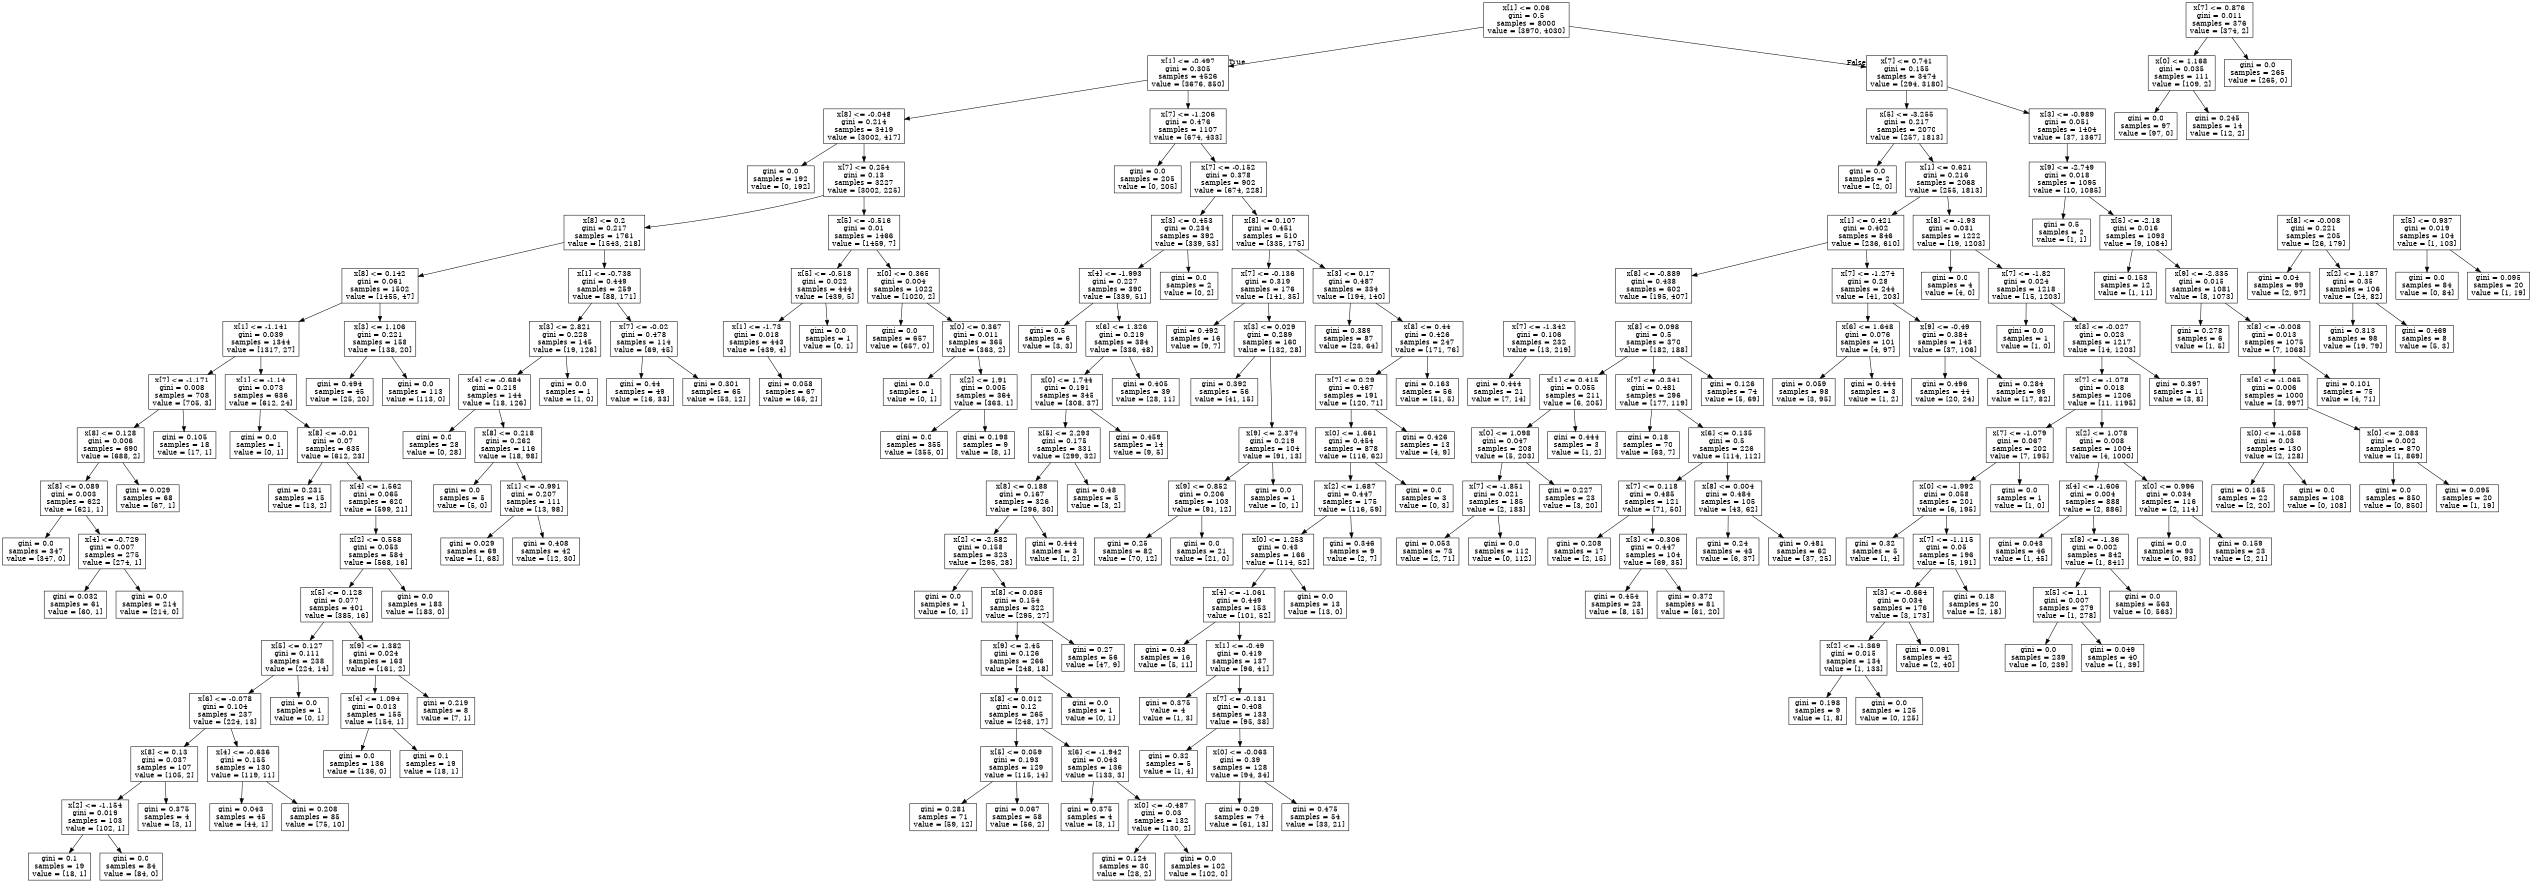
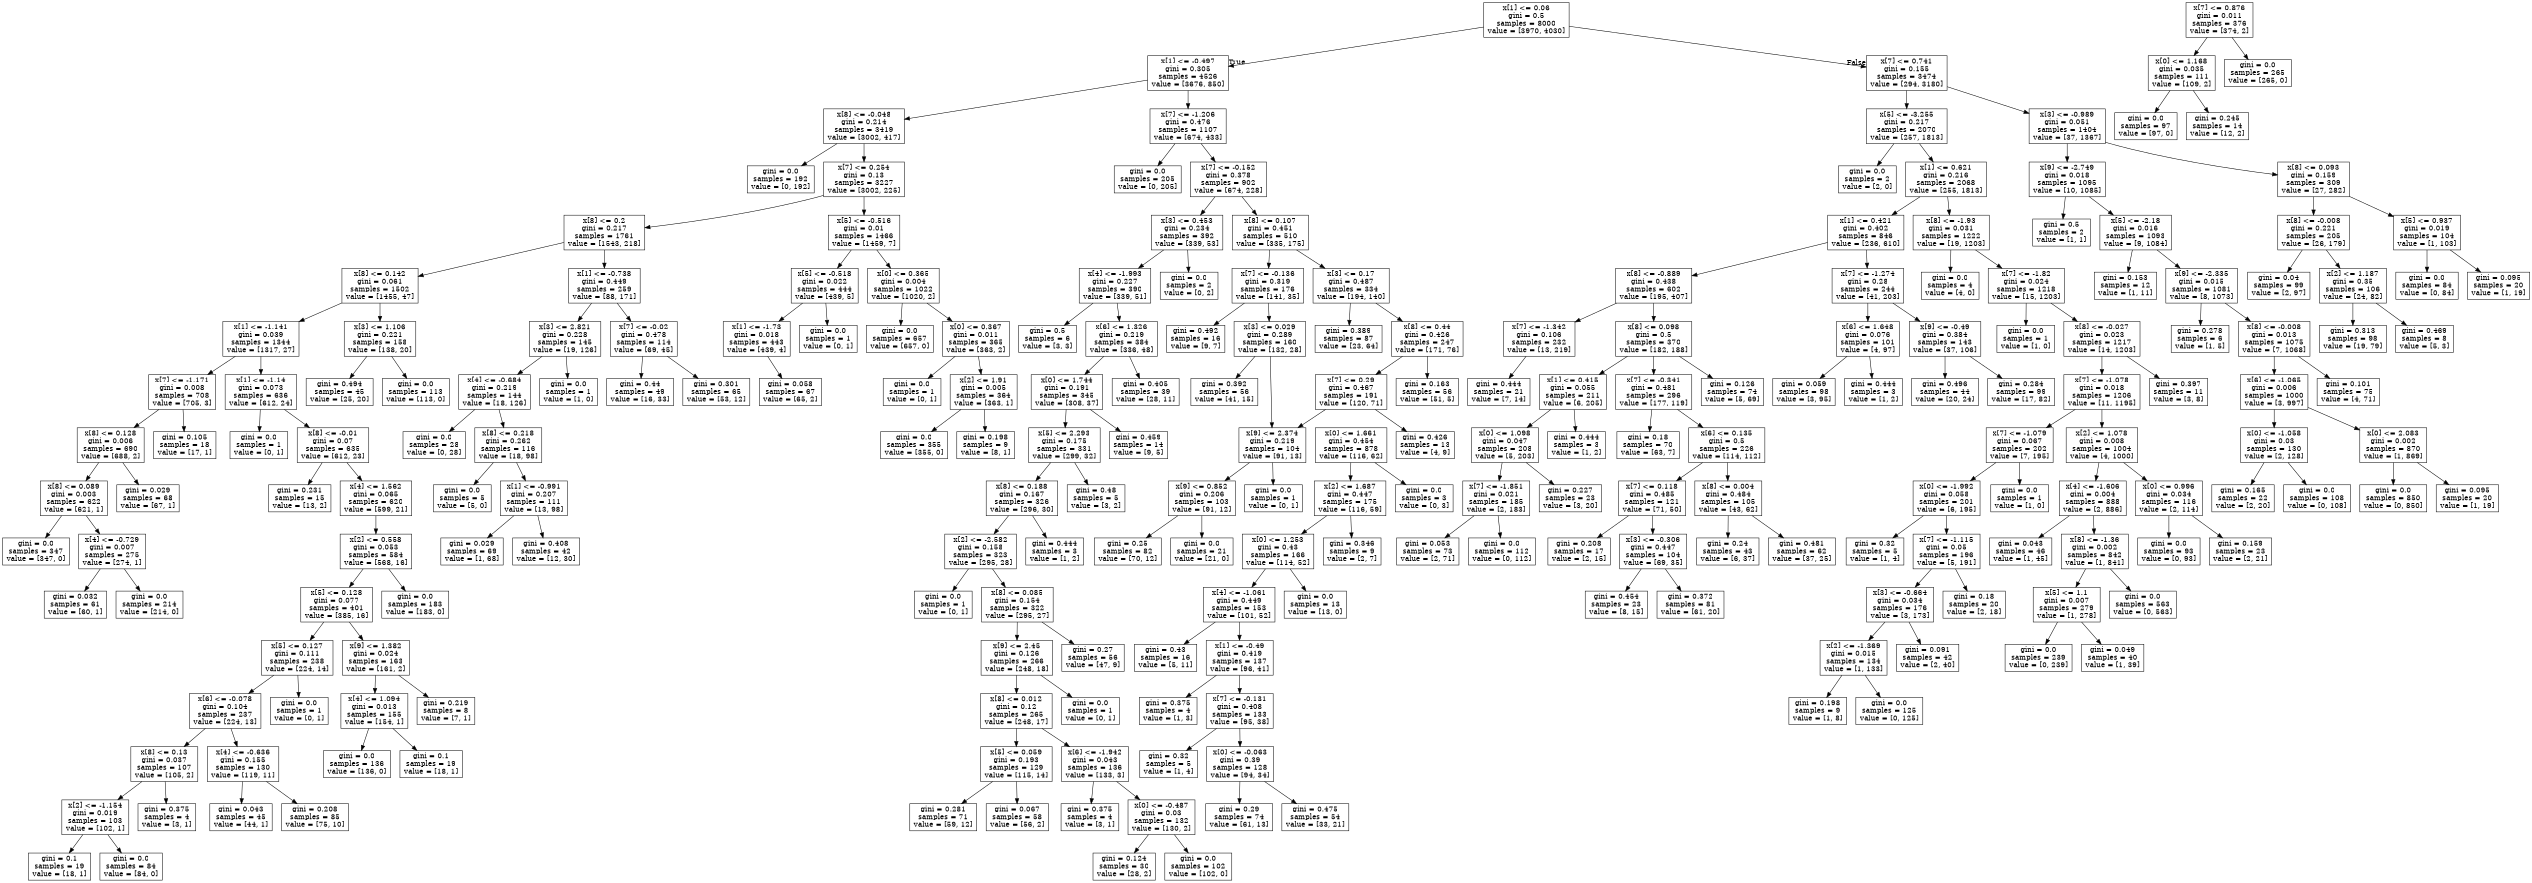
node "x[8] <= 0.093 gini = 0.159 samples = 309 value = [27, 282]": added
edge "x[8] <= -0.889 gini = 0.438 samples = 602 value = [195, 407]" -> "x[8] <= 0.098 gini = 0.5 samples = 370 value = [182, 188]": added
edge "x[8] <= -0.889 gini = 0.438 samples = 602 value = [195, 407]" -> "x[7] <= -1.342 gini = 0.106 samples = 232 value = [13, 219]": added
edge "x[7] <= 0.29 gini = 0.467 samples = 191 value = [120, 71]" -> "x[0] <= 1.661 gini = 0.454 samples = 878 value = [116, 62]": now "x[7] <= 0.29 gini = 0.467 samples = 191 value = [120, 71]" -> "x[9] <= 2.374 gini = 0.219 samples = 104 value = [91, 13]"
node "gini = 0.375 value = 4 value = [1, 3]": label "gini = 0.375 value = 4 value = [1, 3]" -> "gini = 0.375 samples = 4 value = [1, 3]"
